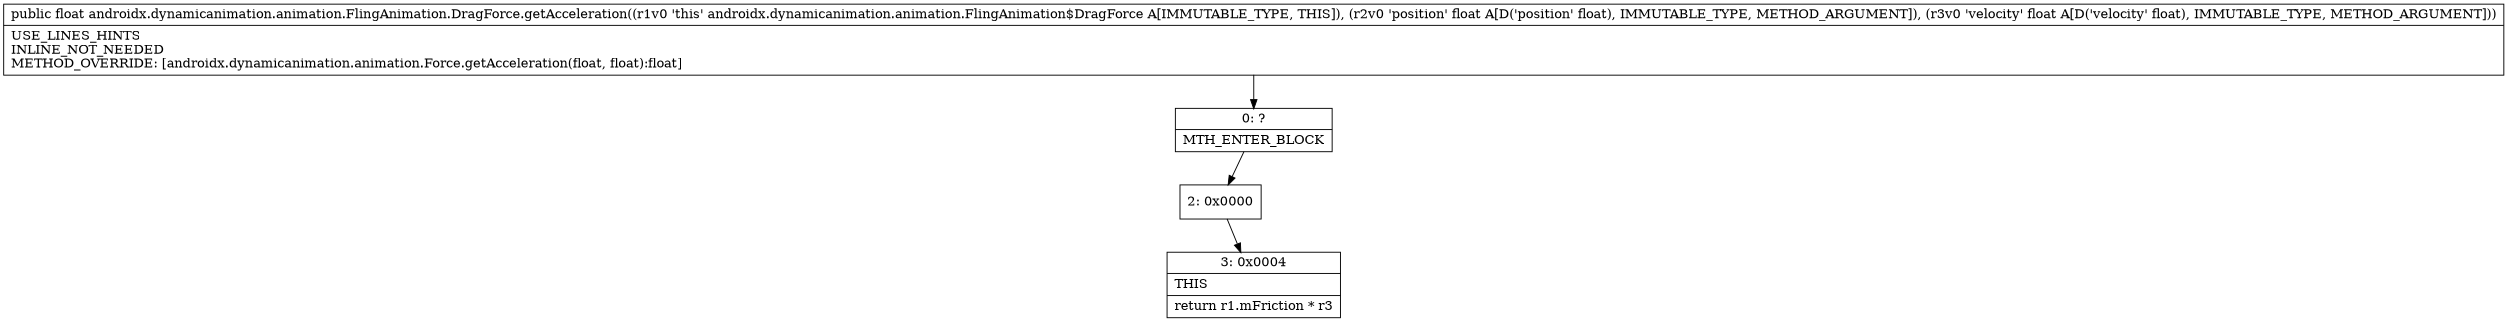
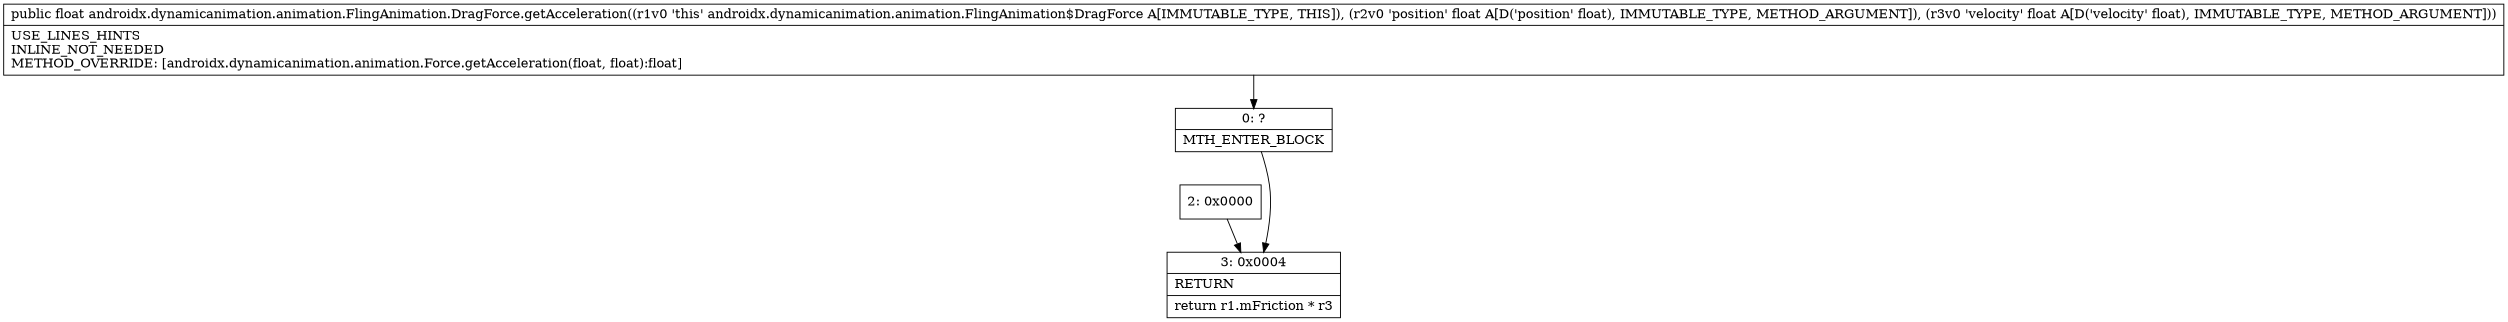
edge "0: ?" -> "2: 0x0000": now "0: ?" -> "3: 0x0004"
node "3: 0x0004": text "THIS" -> "RETURN"
